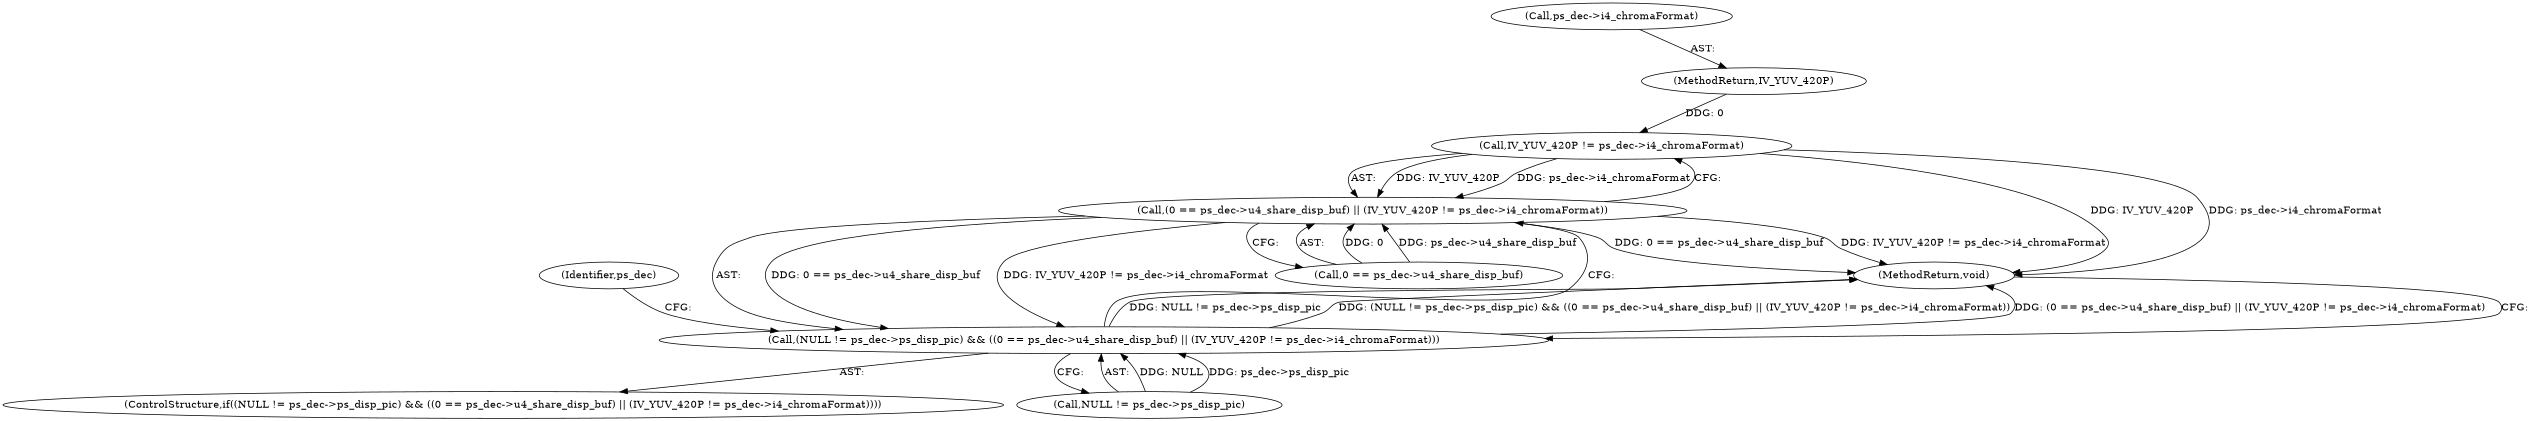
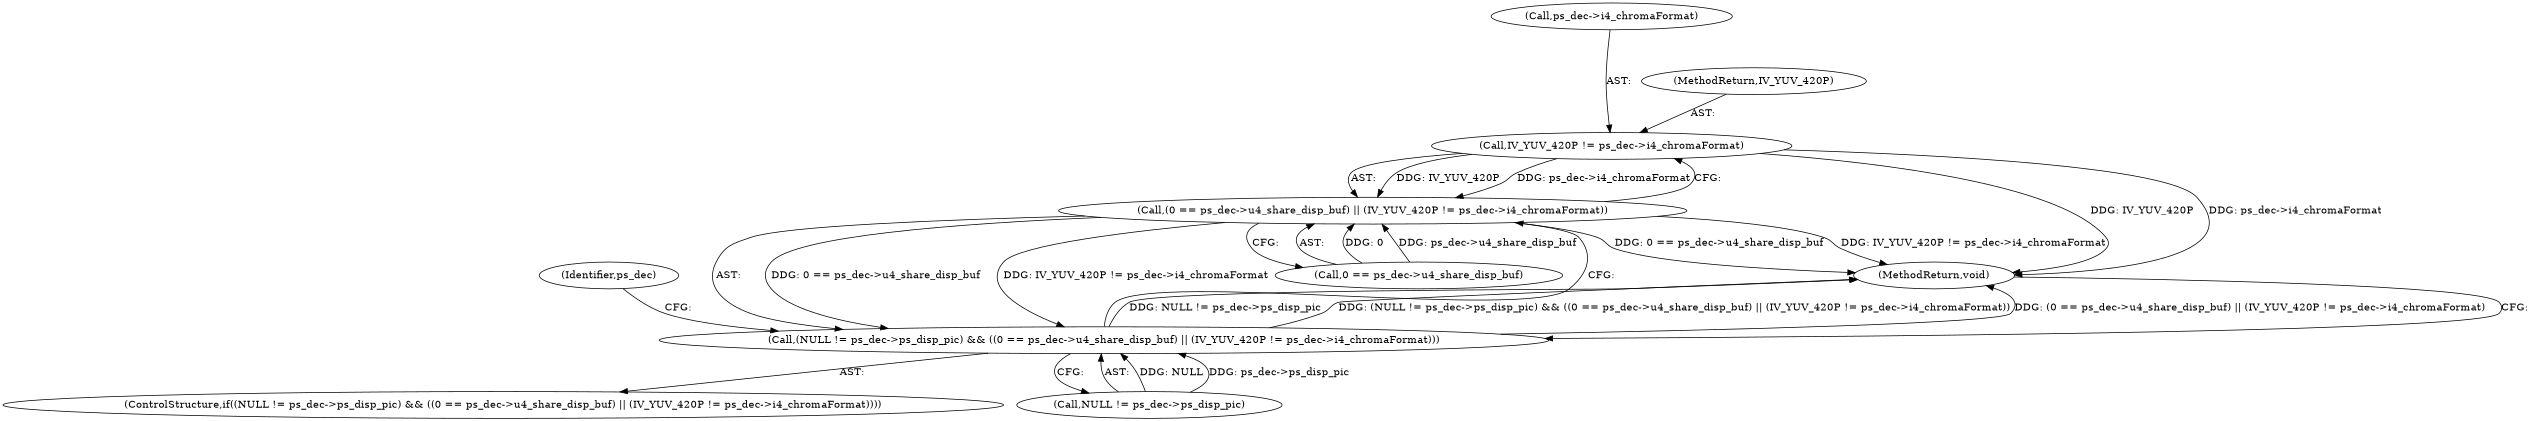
edge "(Call,ps_dec->i4_chromaFormat)" -> "(MethodReturn,IV_YUV_420P)": now "(Call,ps_dec->i4_chromaFormat)" -> "(Call,IV_YUV_420P != ps_dec->i4_chromaFormat)"
edge "(MethodReturn,IV_YUV_420P)" -> "(Call,IV_YUV_420P != ps_dec->i4_chromaFormat)": label "DDG: 0" -> "AST: "
